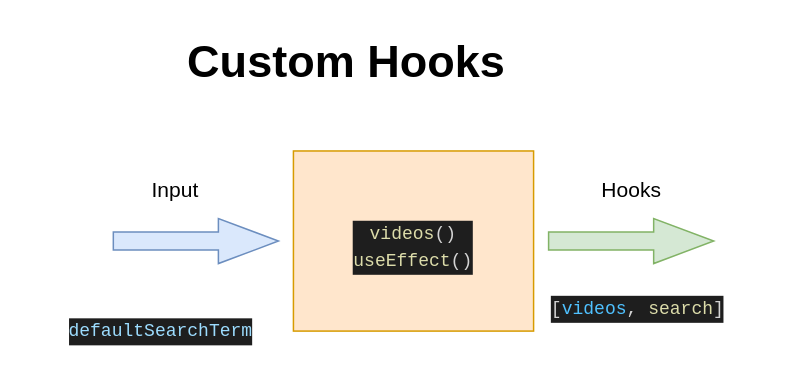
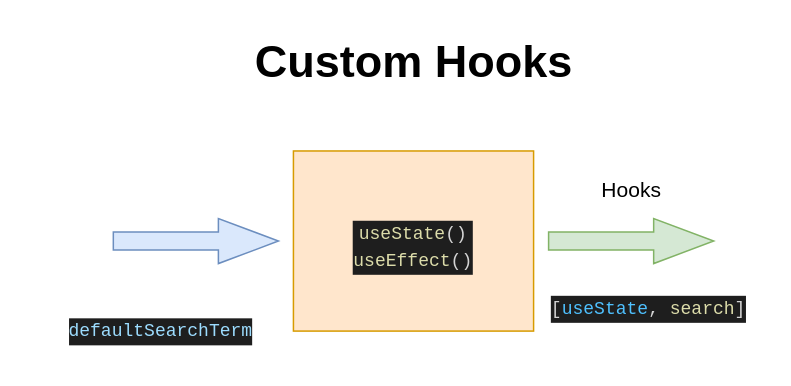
node "Custom Hooks": moved (346, 61) -> (413, 61)
node "Input": removed
node "videos() useEffect()": label "videos() useEffect()" -> "useState() useEffect()"
node "[videos, search]": label "[videos, search]" -> "[useState, search]"
